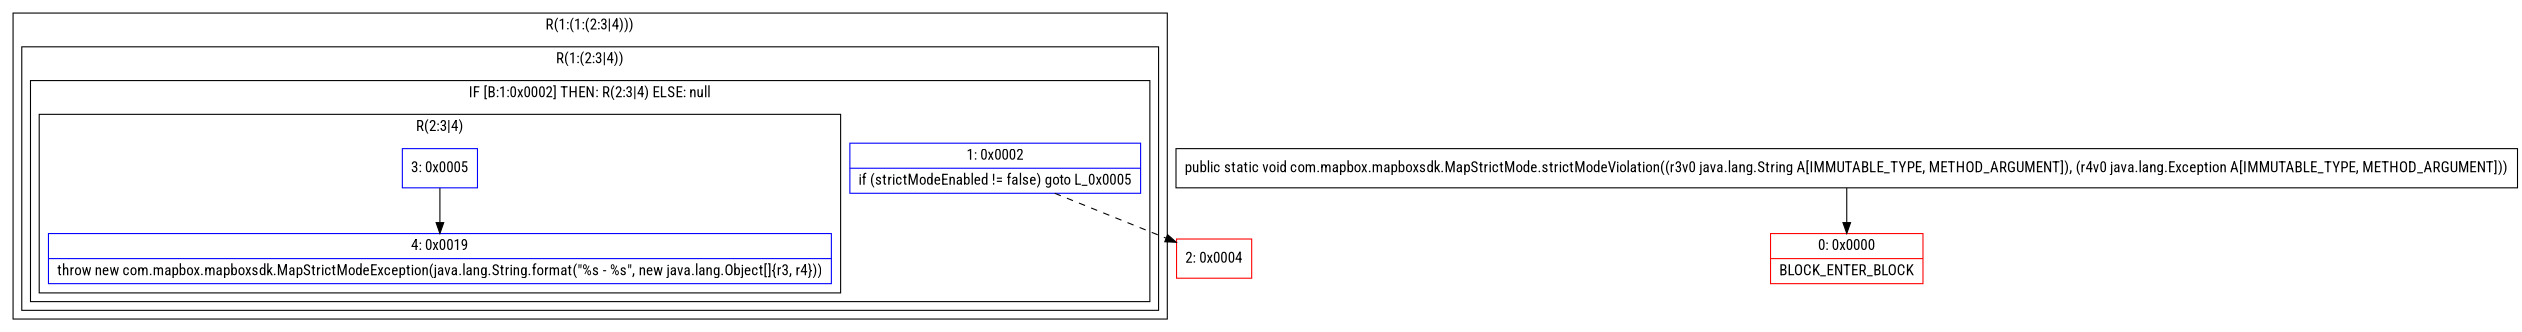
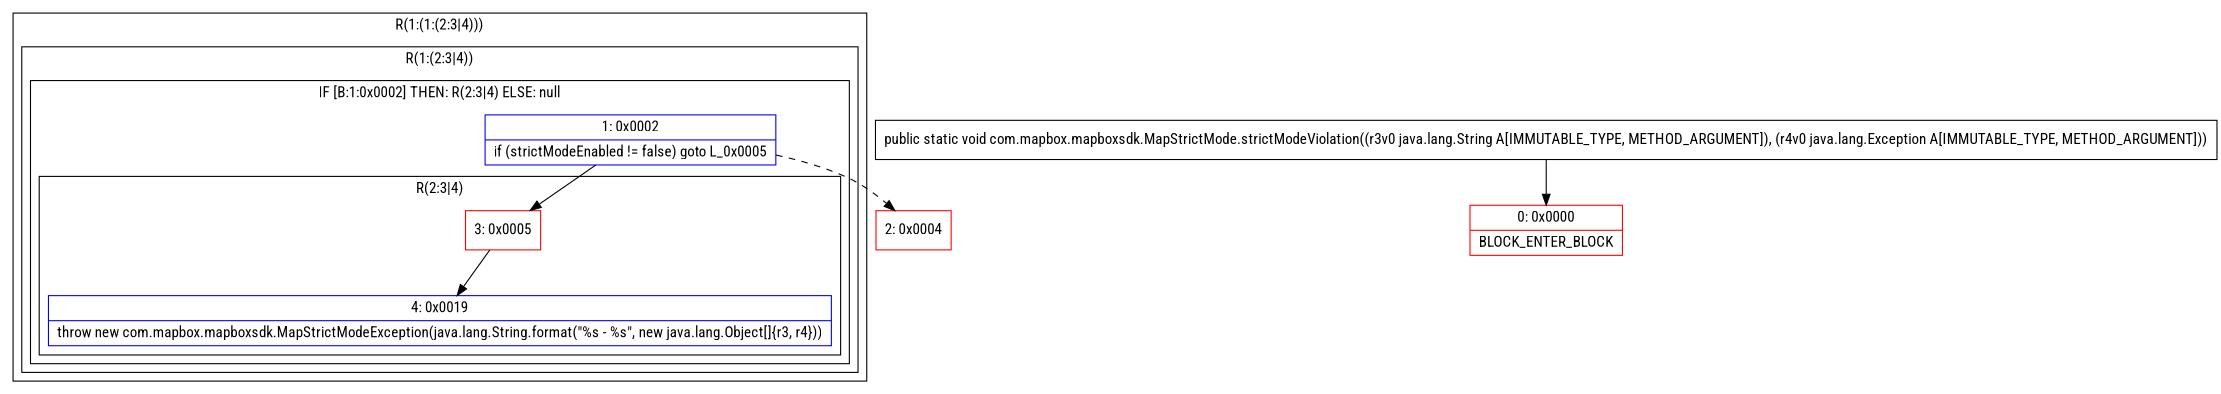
node "3: 0x0005": color blue -> red
edge "1: 0x0002" -> "3: 0x0005": added
